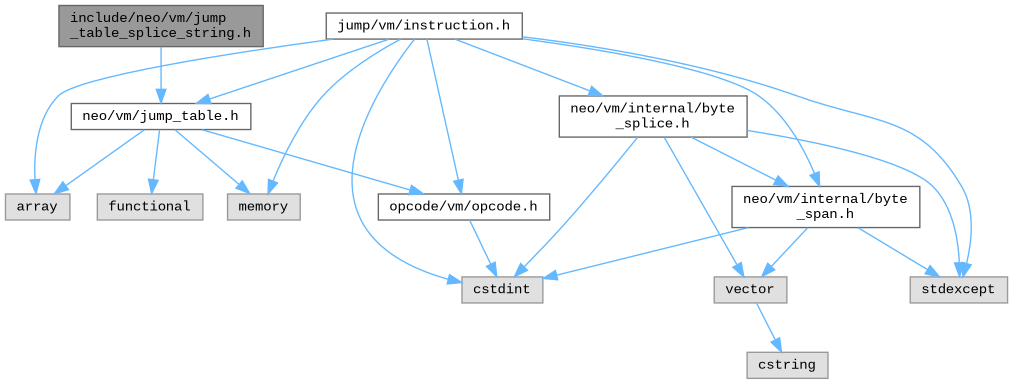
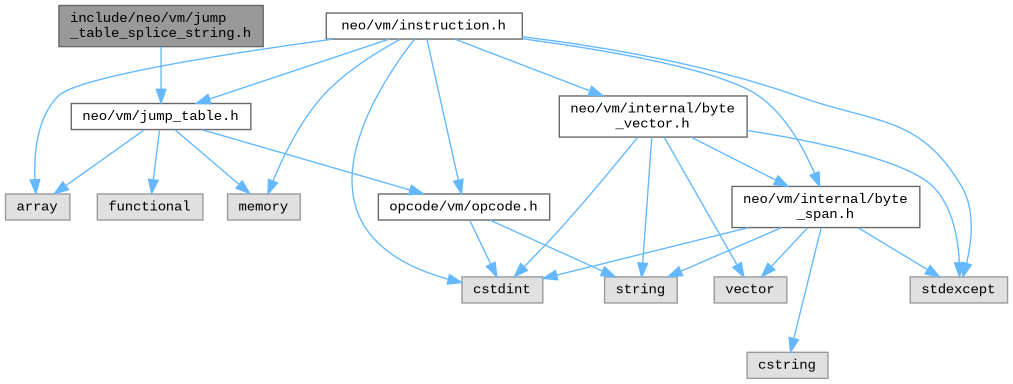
node "jump/vm/instruction.h": label "jump/vm/instruction.h" -> "neo/vm/instruction.h"
node "neo/vm/internal/byte _splice.h": label "neo/vm/internal/byte _splice.h" -> "neo/vm/internal/byte _vector.h"
node "string": added
edge "vector" -> "cstring": now "neo/vm/internal/byte _span.h" -> "cstring"
